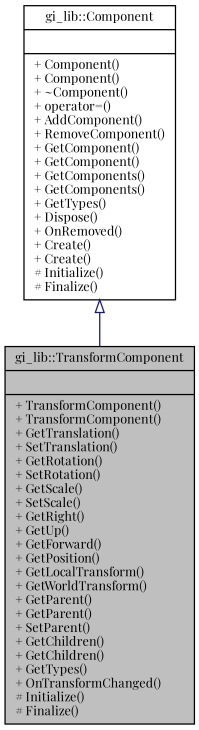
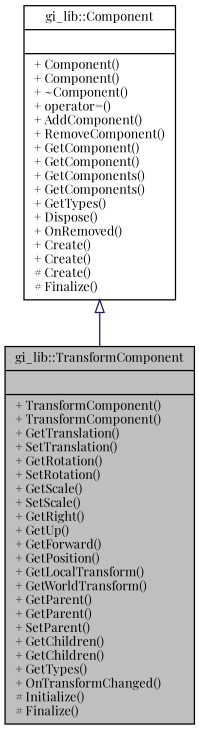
node "gi_lib::Component": text "# Initialize()" -> "# Create()"
